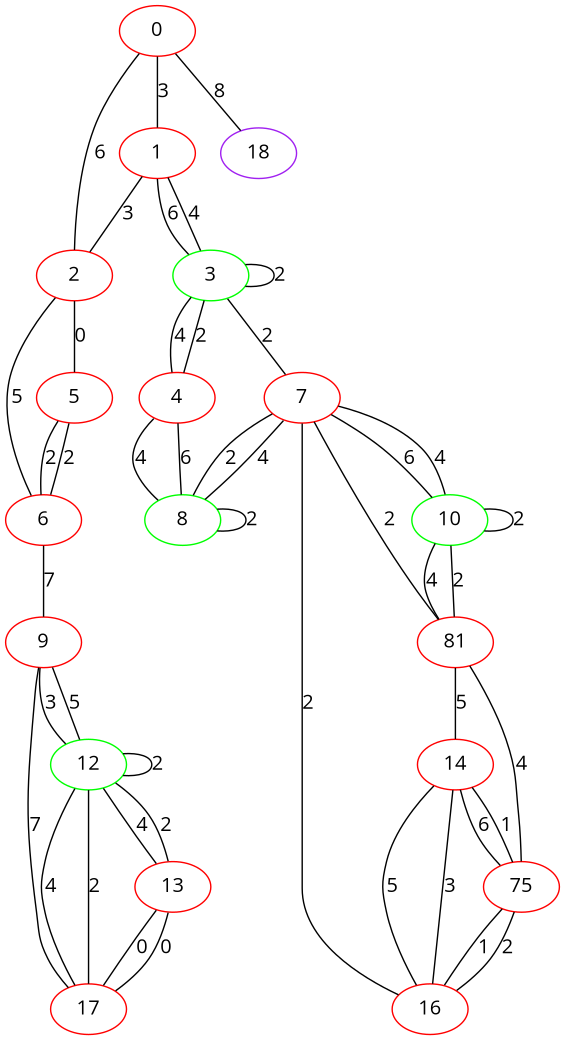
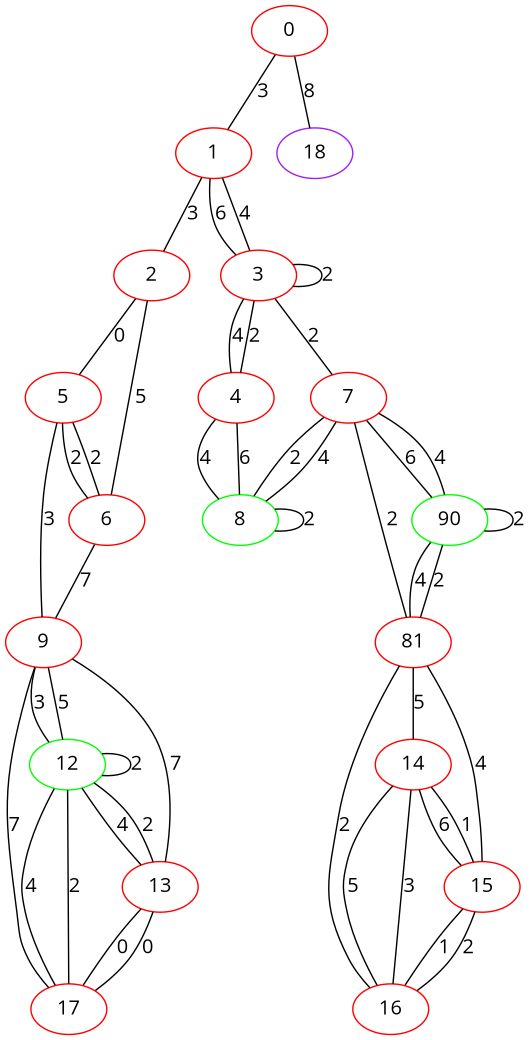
edge "0" -- "2": removed, label "6"
node "3": color green -> red
edge "5" -- "9": added, label "3"
node "10": label "10" -> "90"
edge "7" -- "16": now "81" -- "16"
edge "9" -- "13": added, label "7"
node "75": label "75" -> "15"
